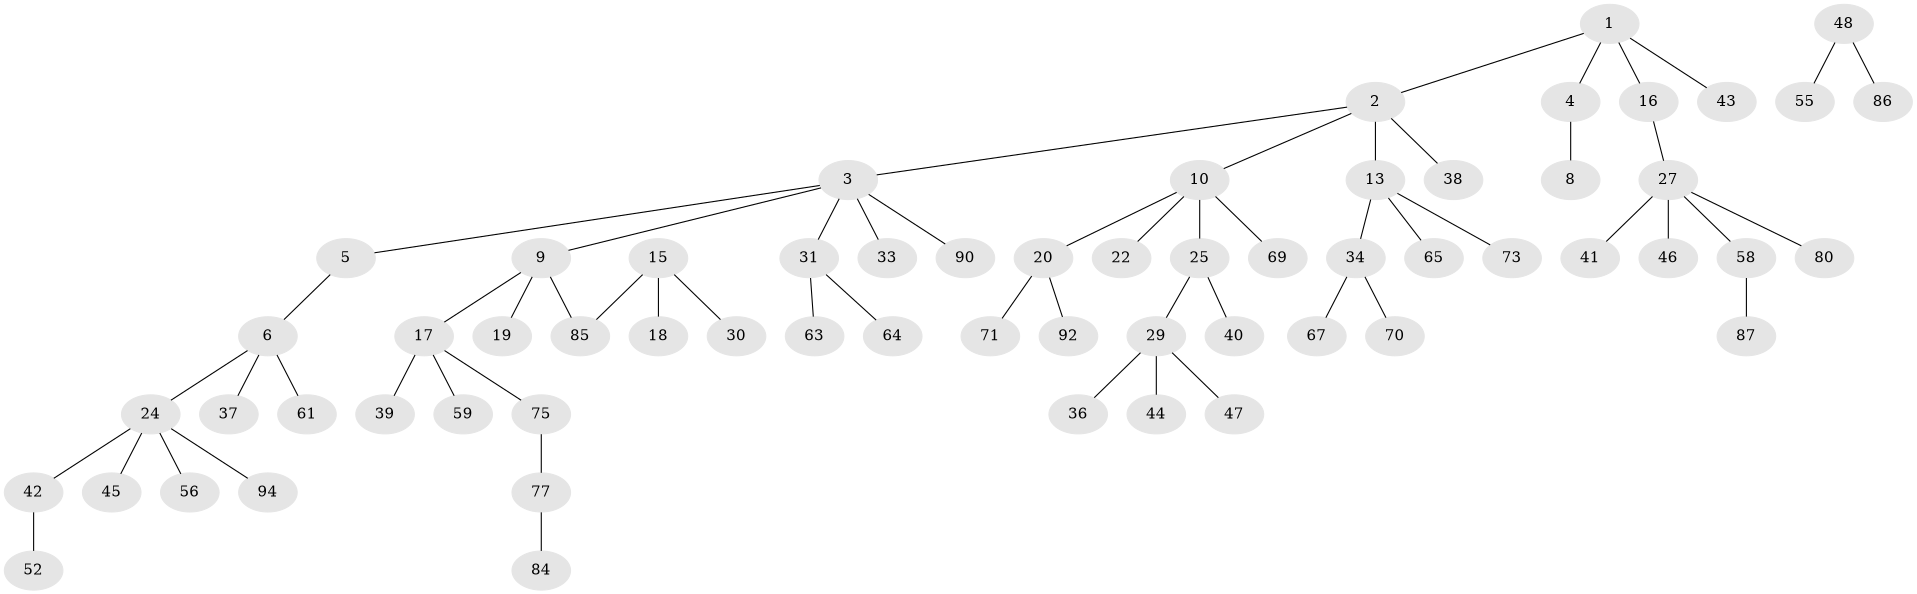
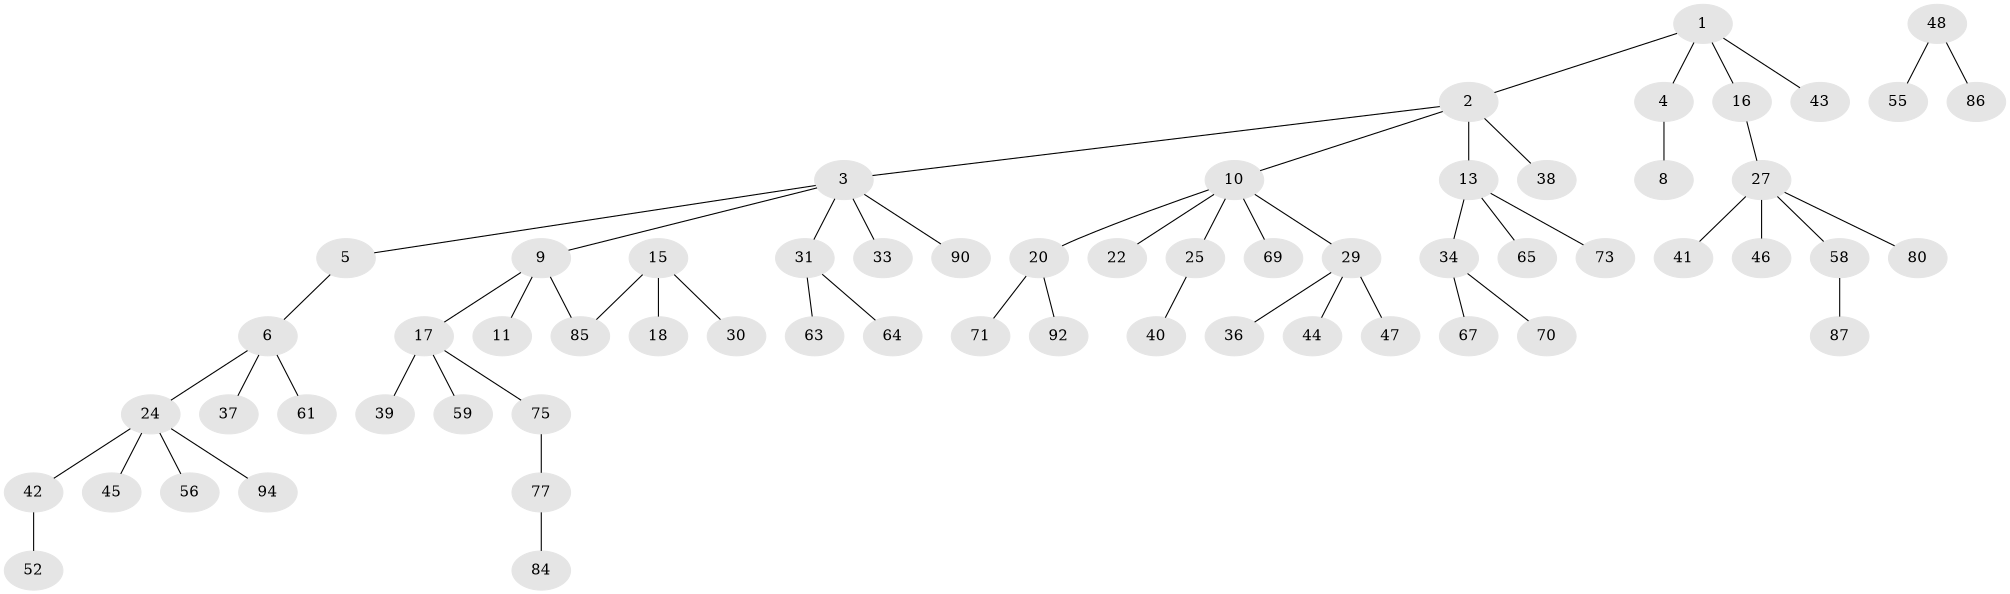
edge "25" -- "29": now "10" -- "29"
node "19": label "19" -> "11"
